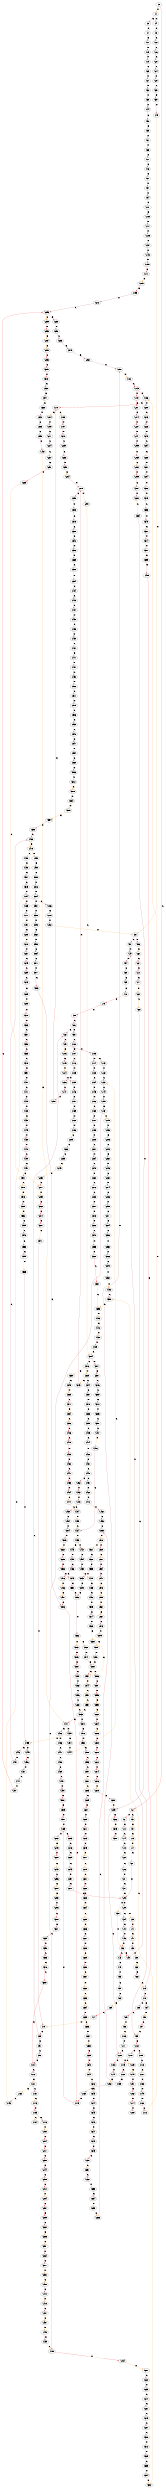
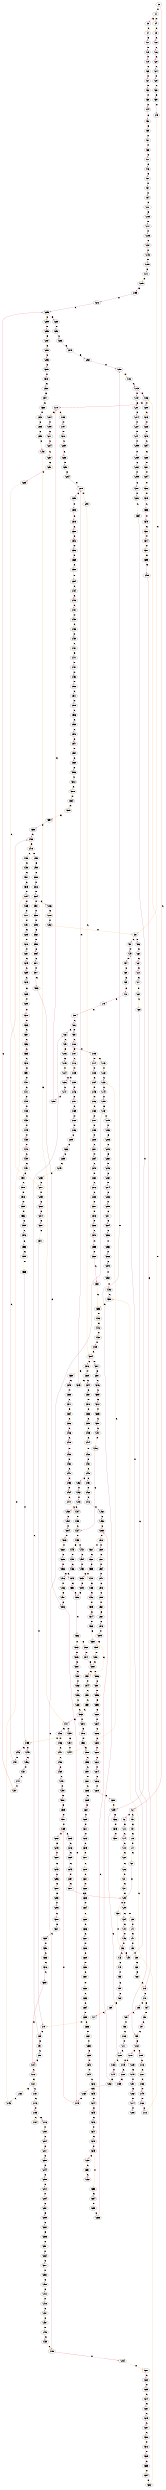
edge "S652" -> "S653": now "S649" -> "S653"
